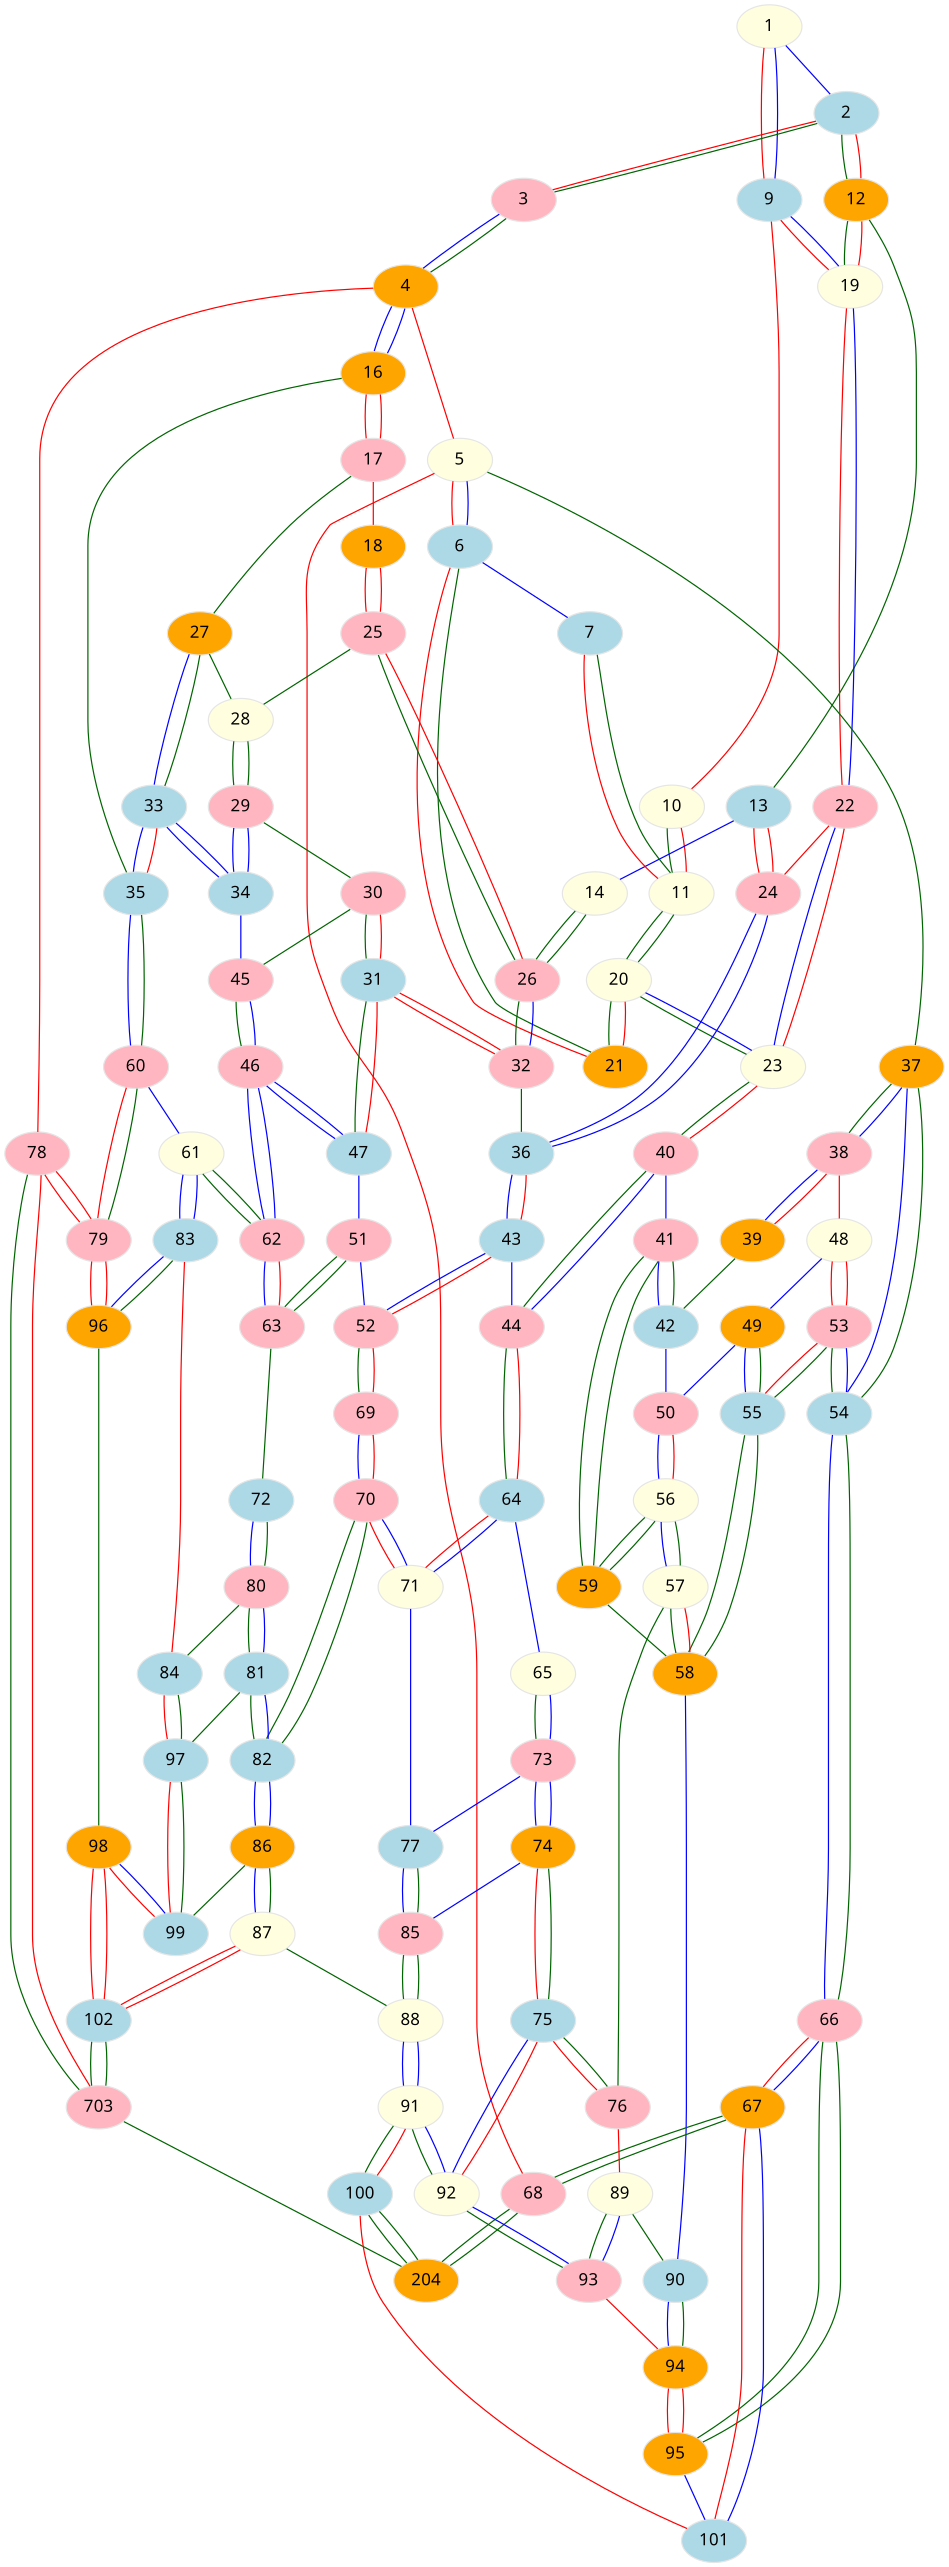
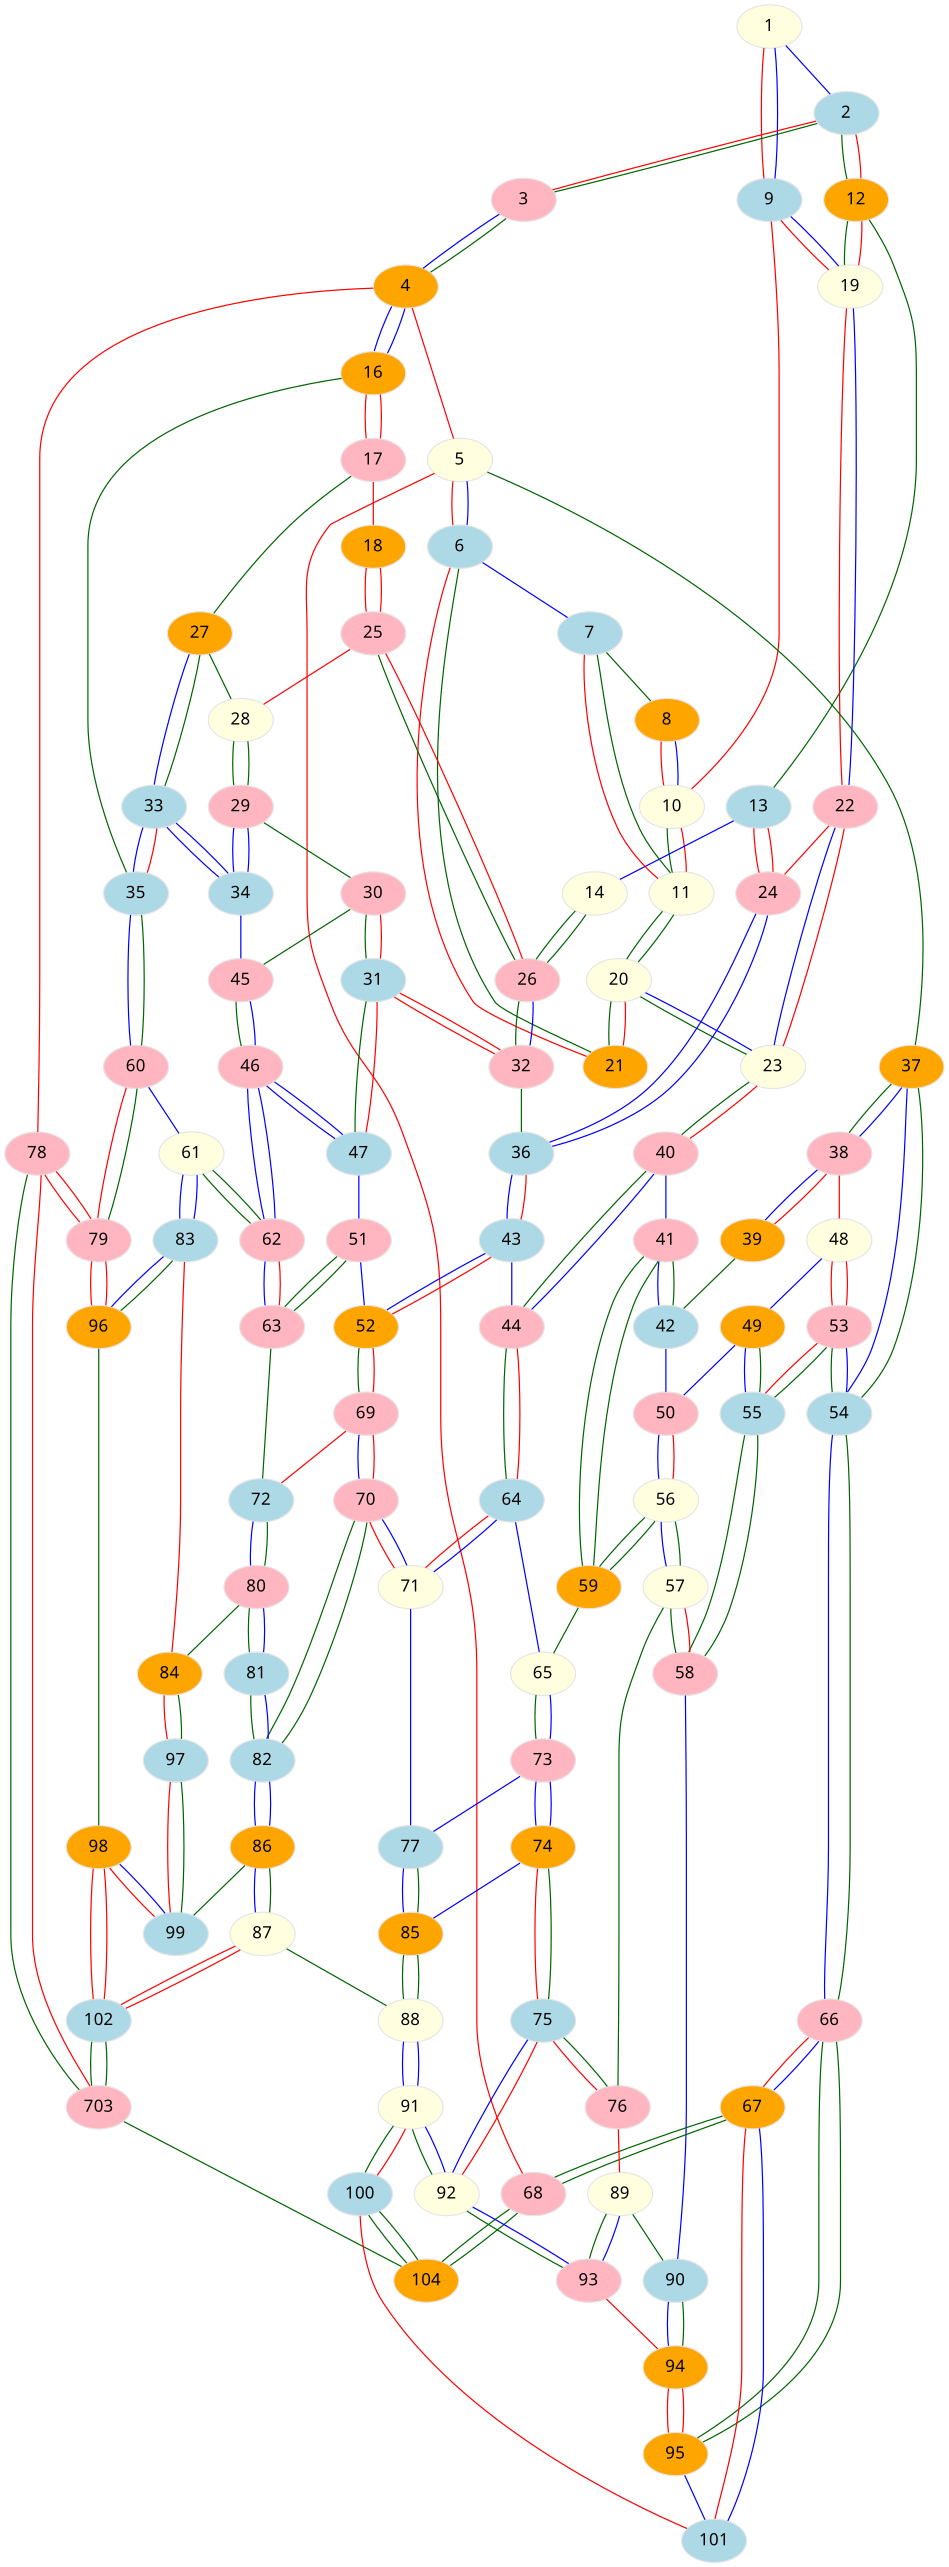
edge "25" -- "28": color darkgreen -> red
node "8": added
node "52": fillcolor lightpink -> orange
edge "69" -- "72": added
edge "59" -- "58": now "59" -- "65"
node "84": fillcolor lightblue -> orange
node "58": fillcolor orange -> lightpink
edge "81" -- "97": removed
node "85": fillcolor lightpink -> orange
node "204": label "204" -> "104"
